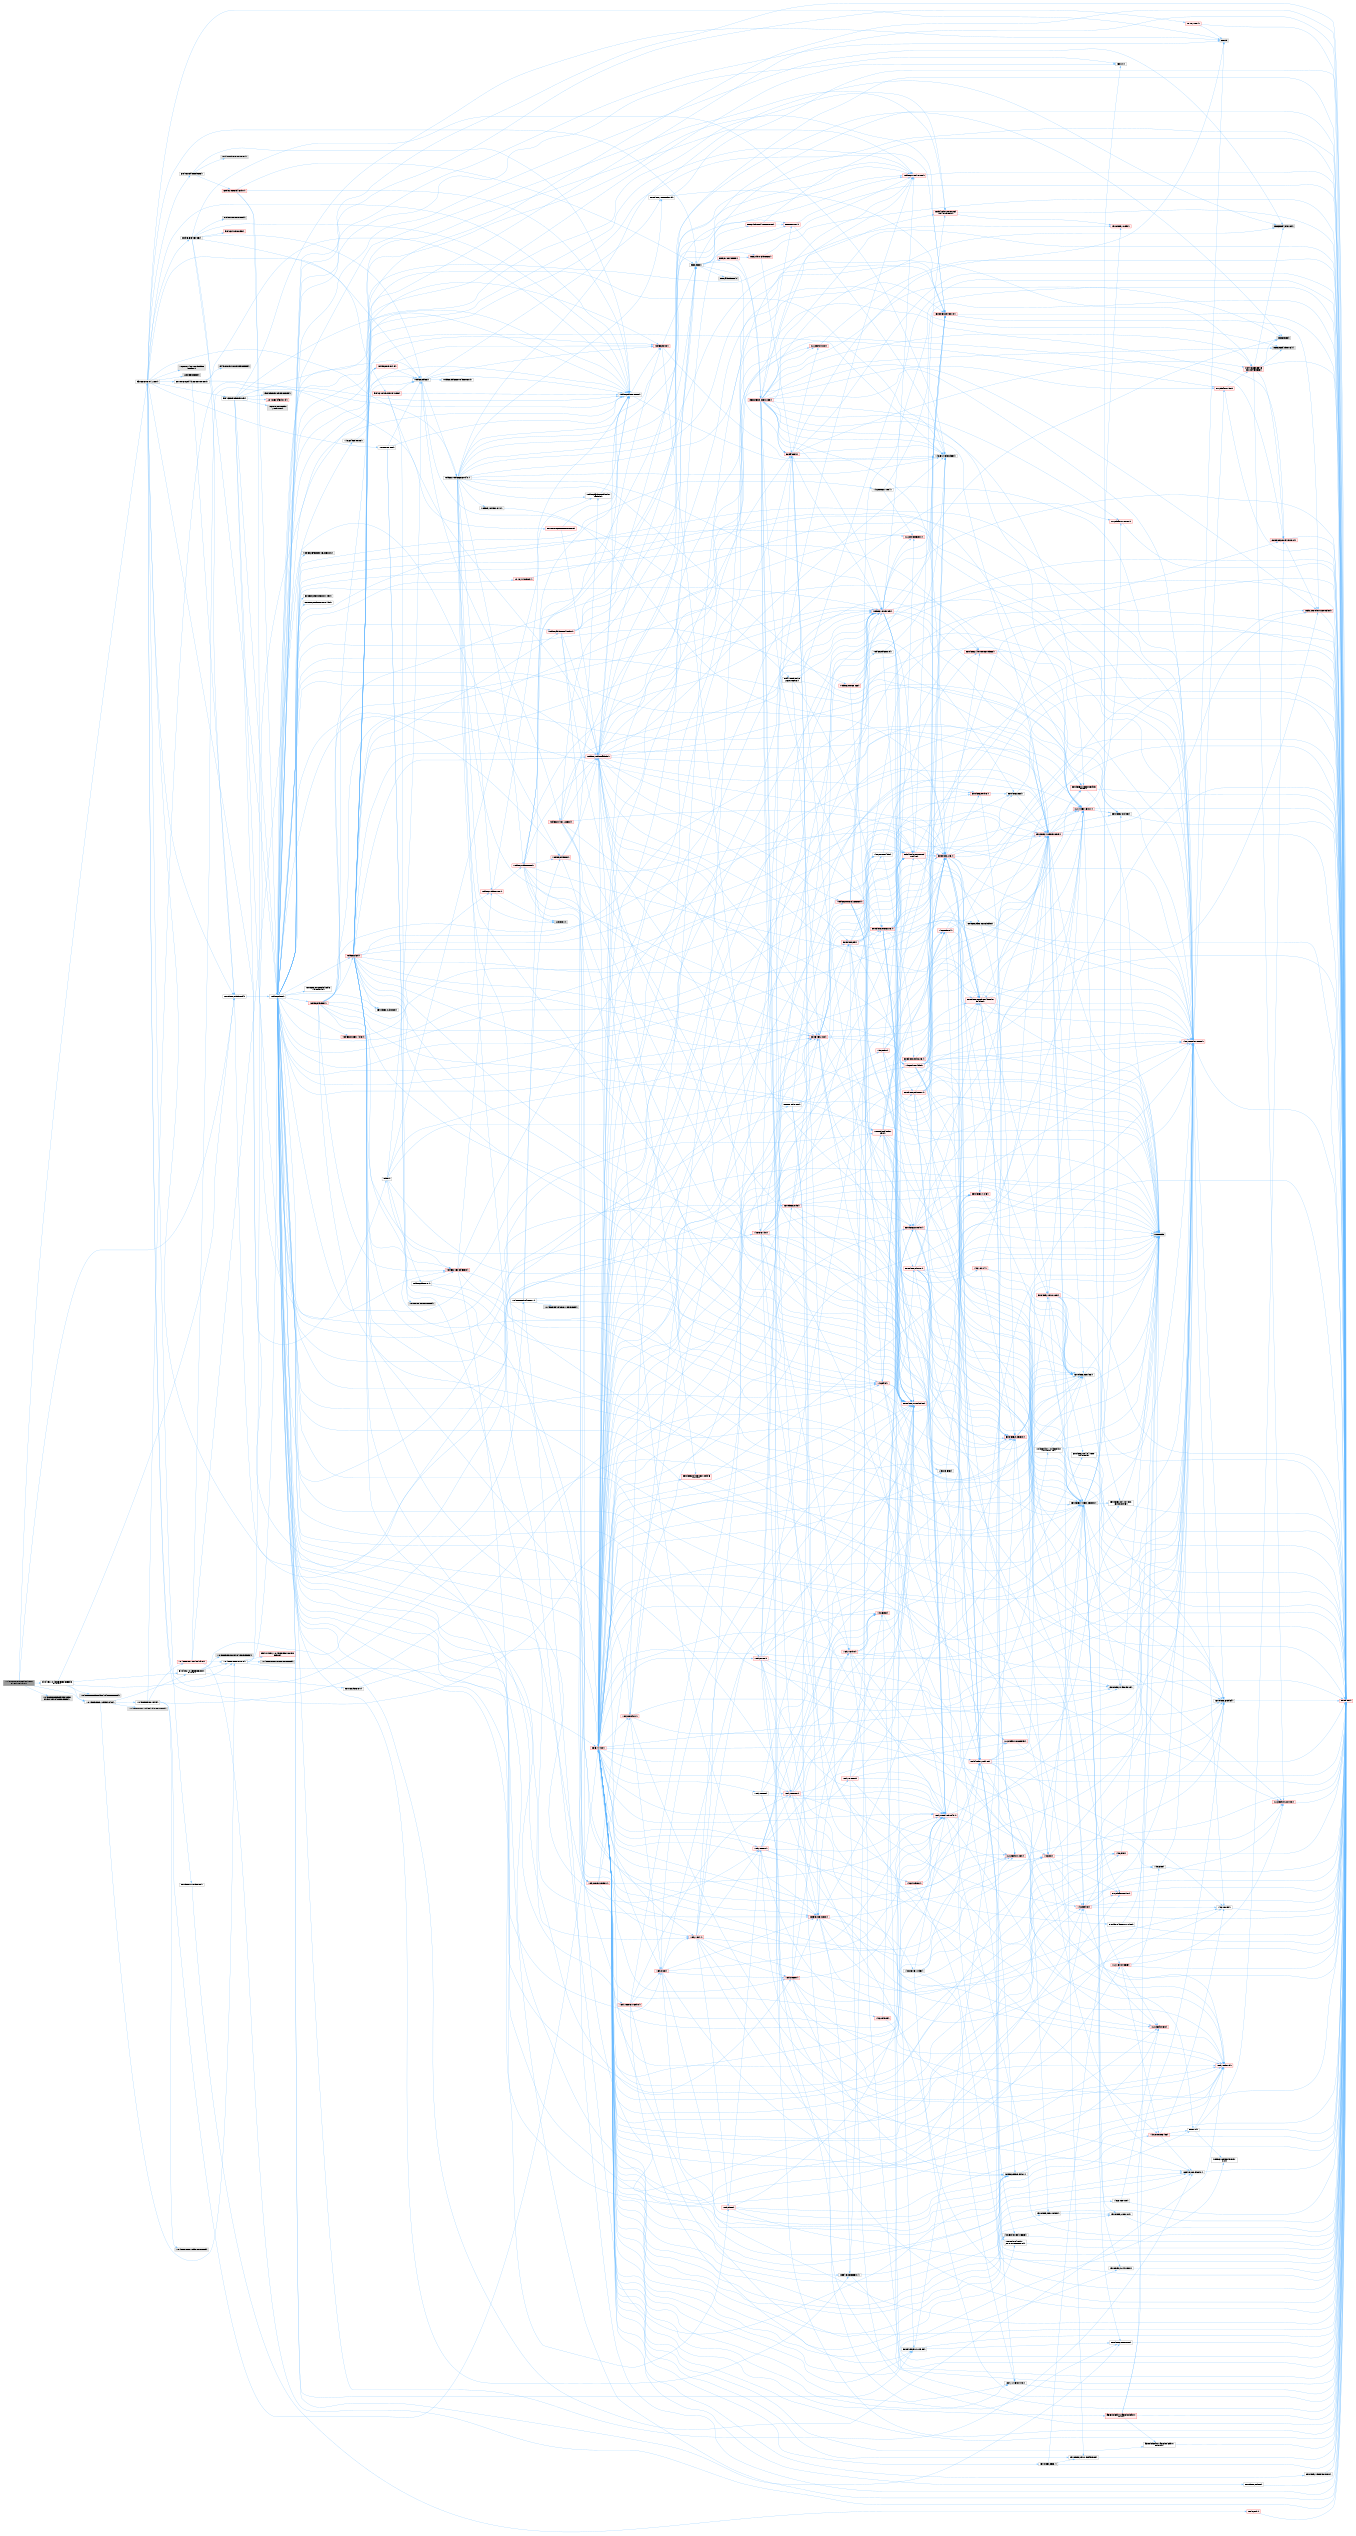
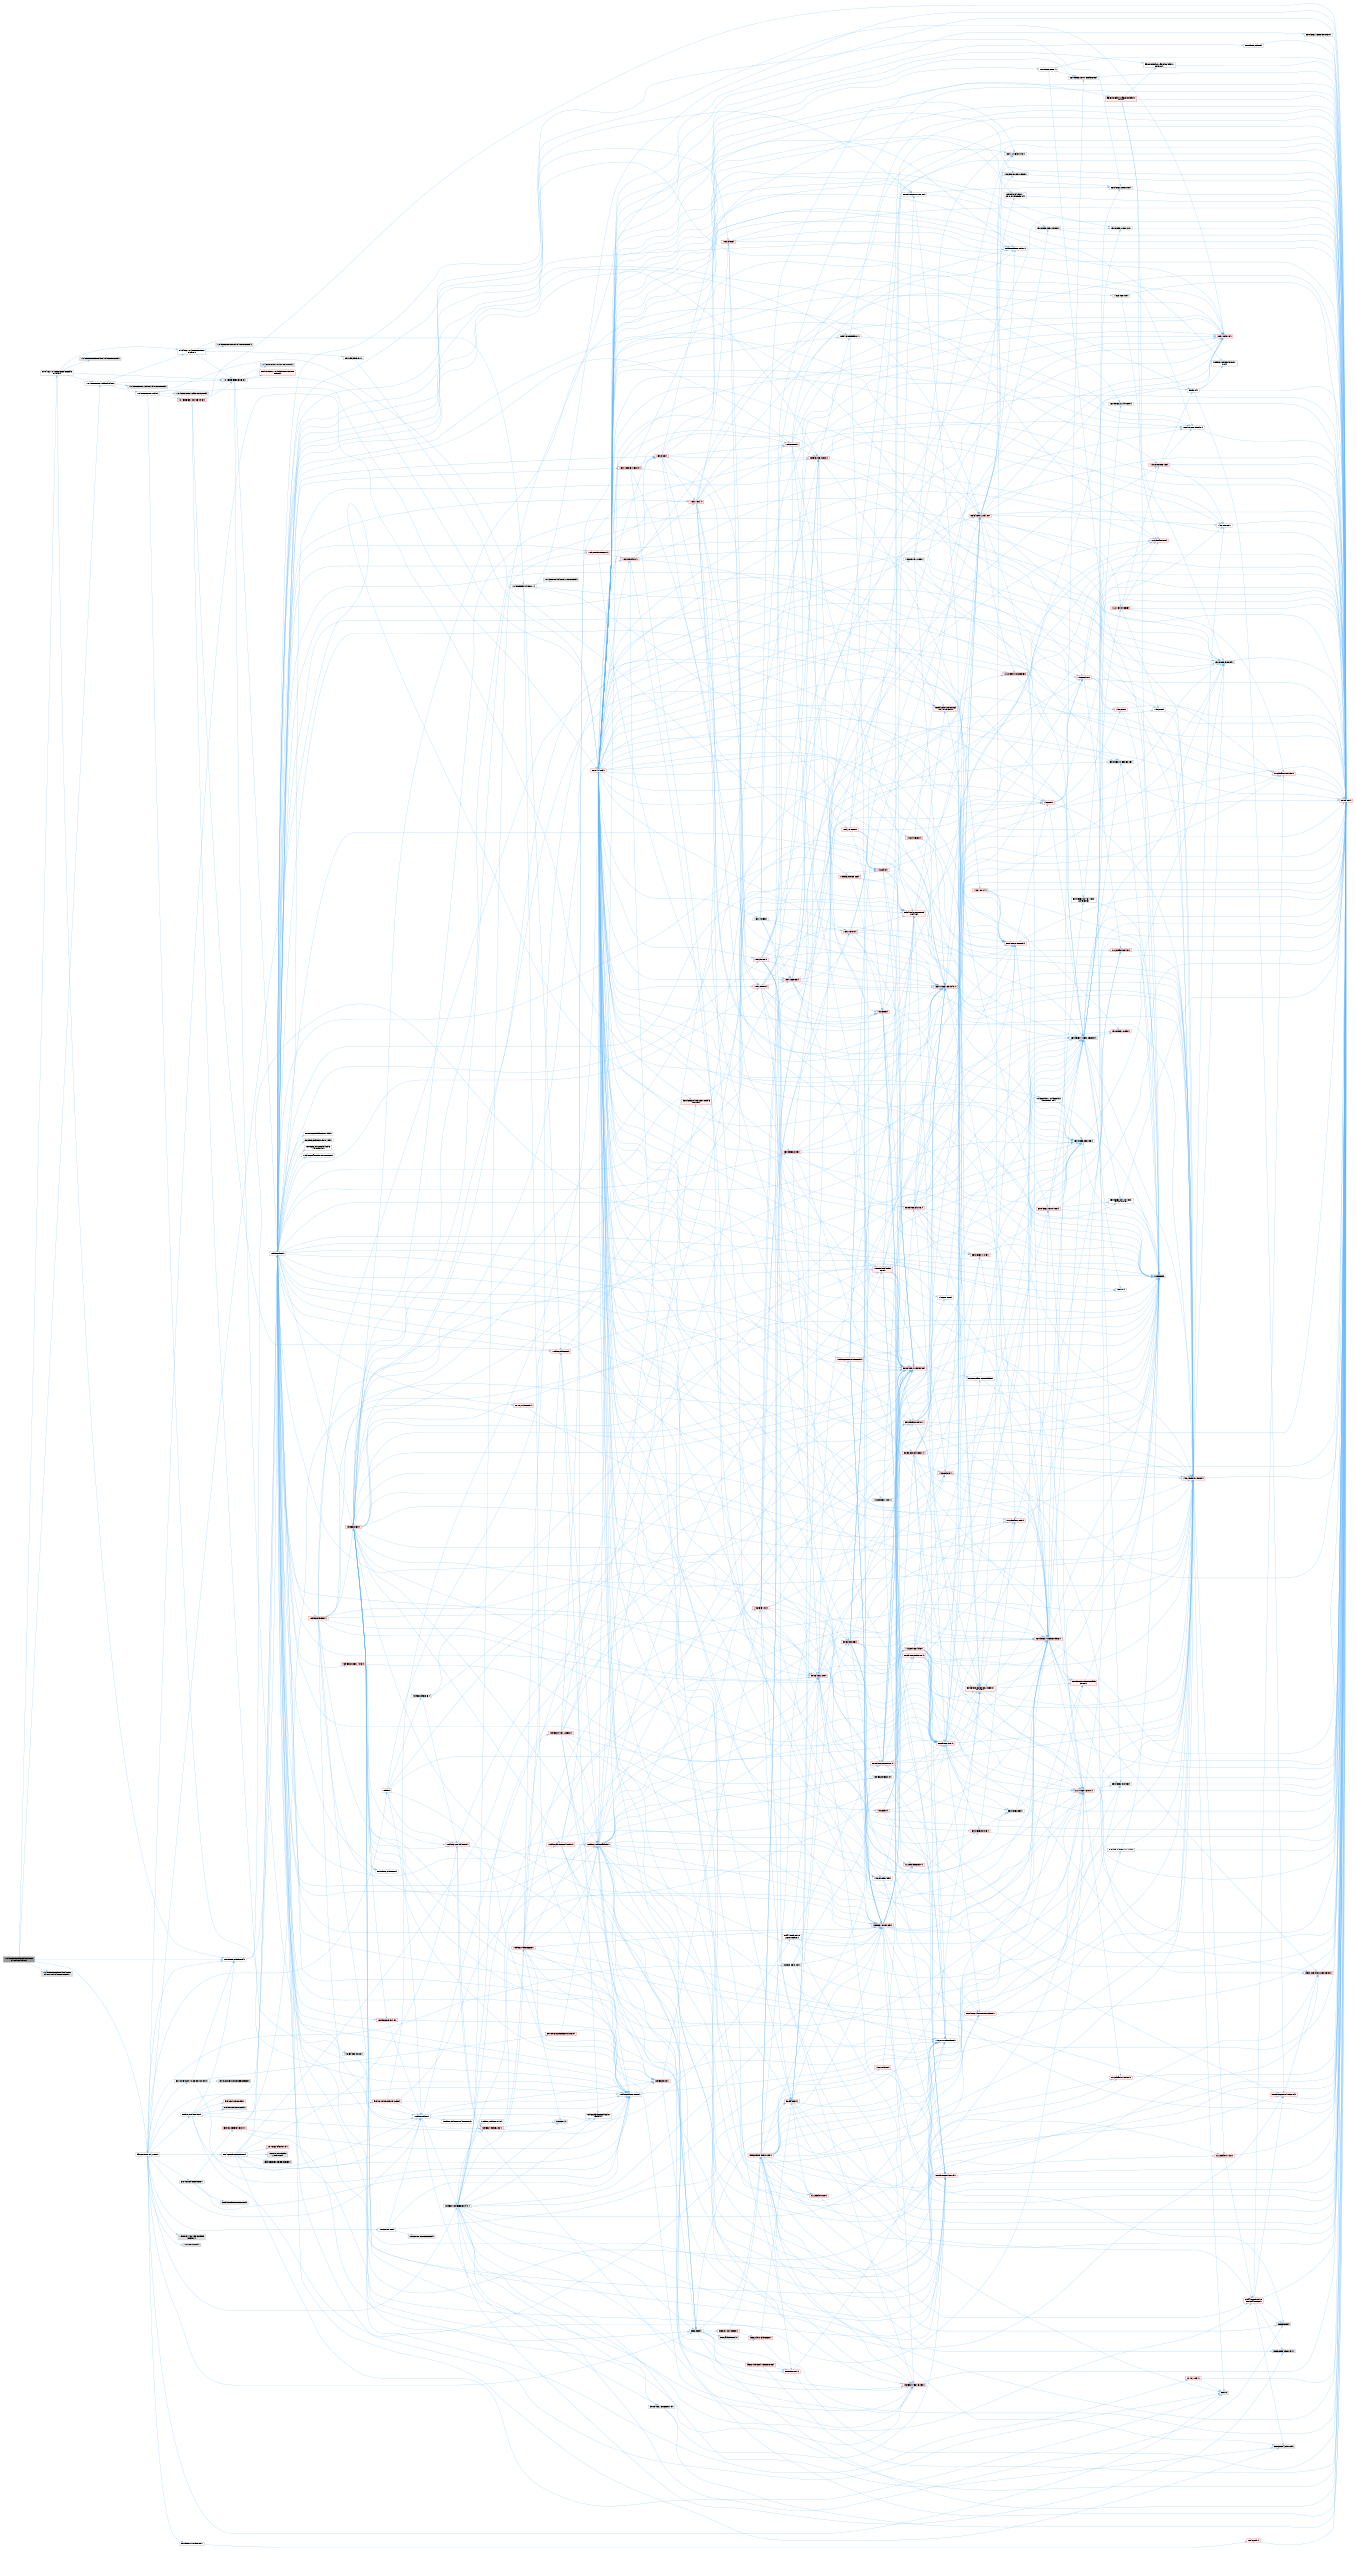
edge "Misc/Crc.h" -> "HAL/PlatformString.h": now "HAL/PlatformMath.h" -> "HAL/PlatformString.h"
